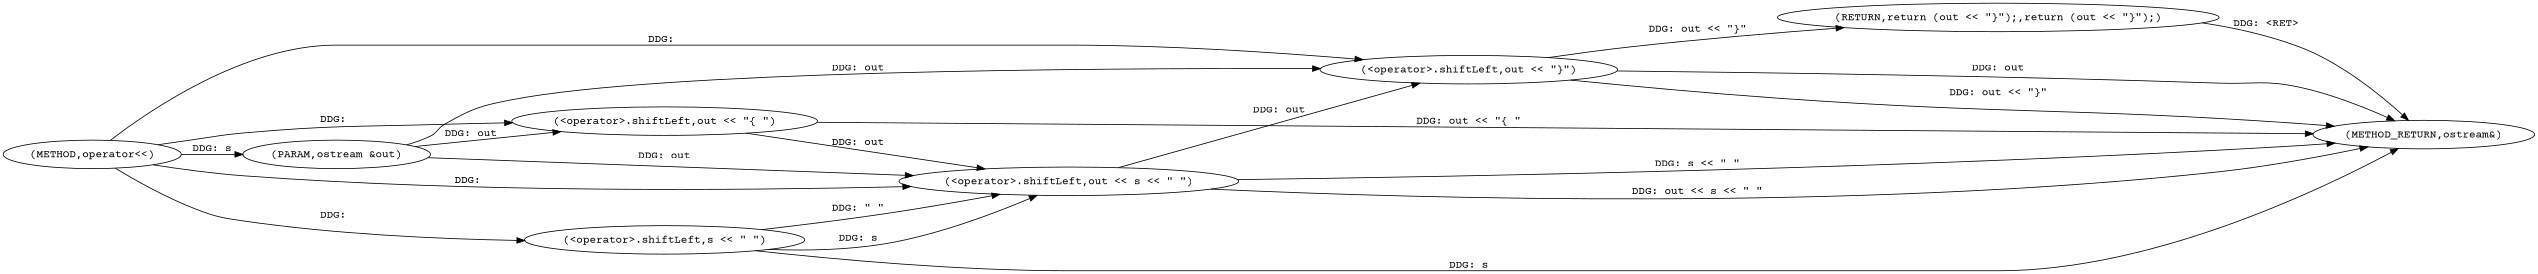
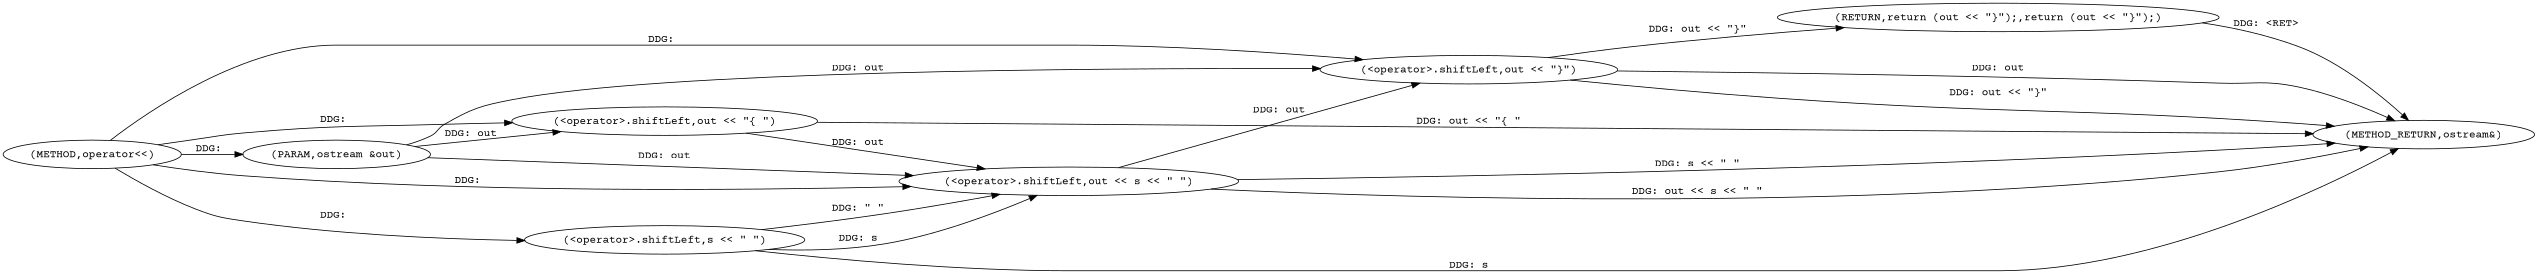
edge "(METHOD,operator<<)" -> "(PARAM,ostream &out)": label "DDG: s" -> "DDG: "
